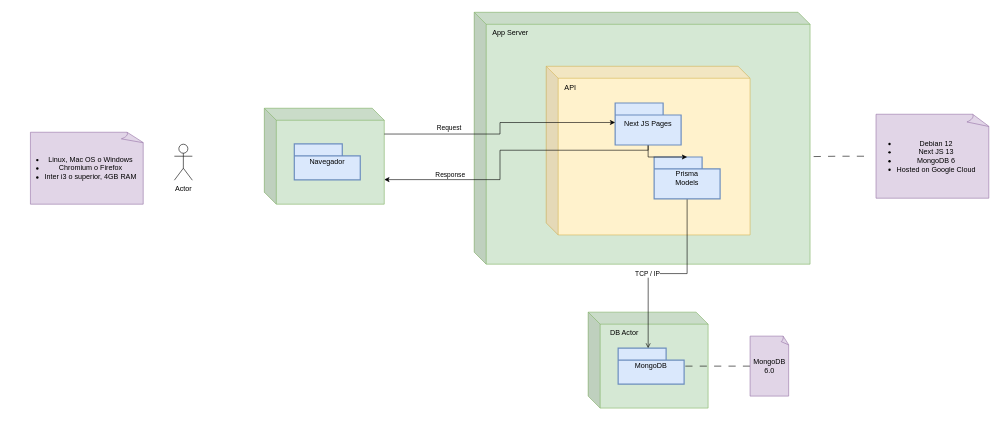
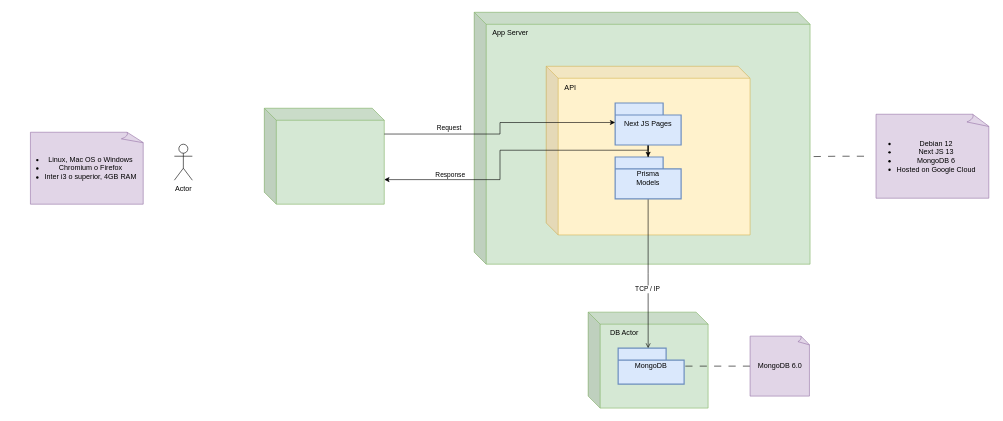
node "Navegador": removed
node "Prisma Models": moved (687, 178) -> (648, 178)
node "MongoDB 6.0": size 39x60 -> 60x60
